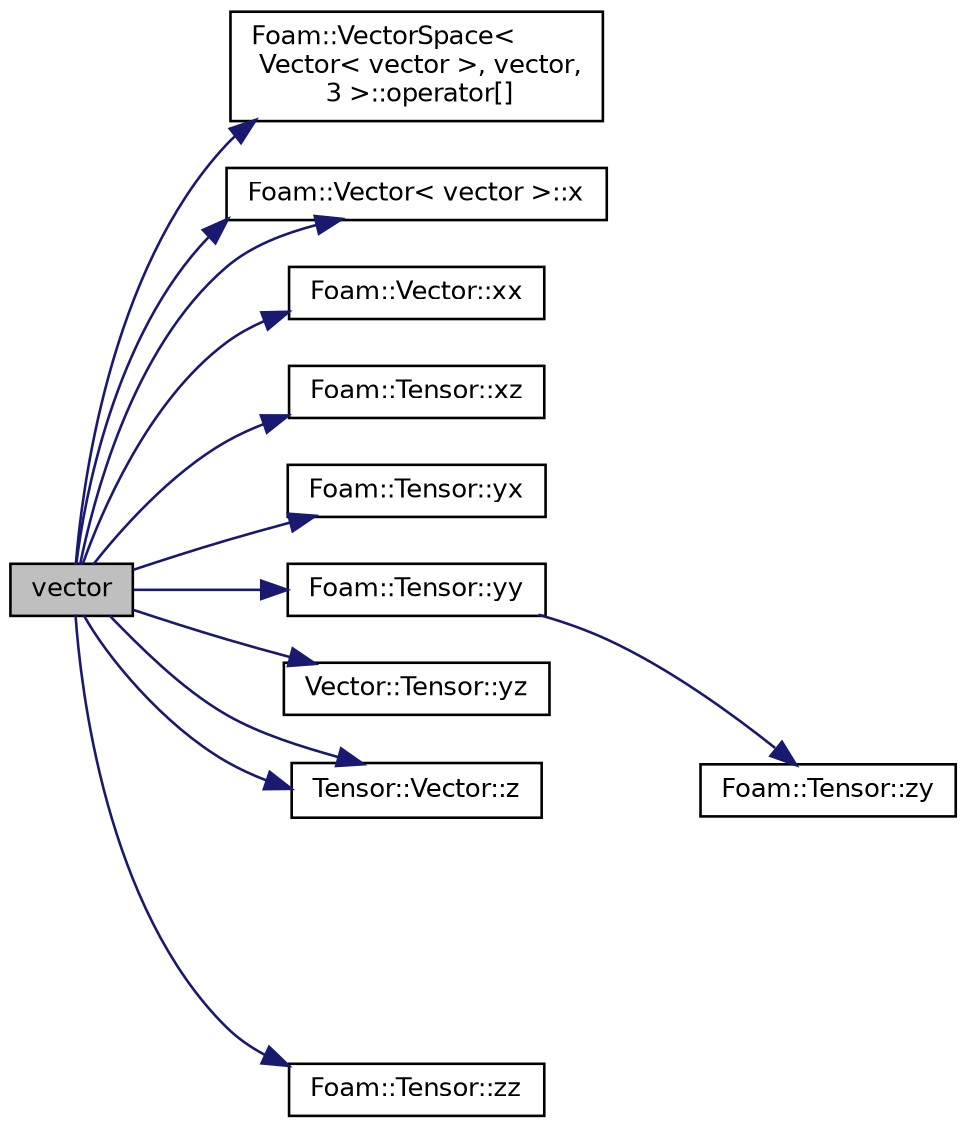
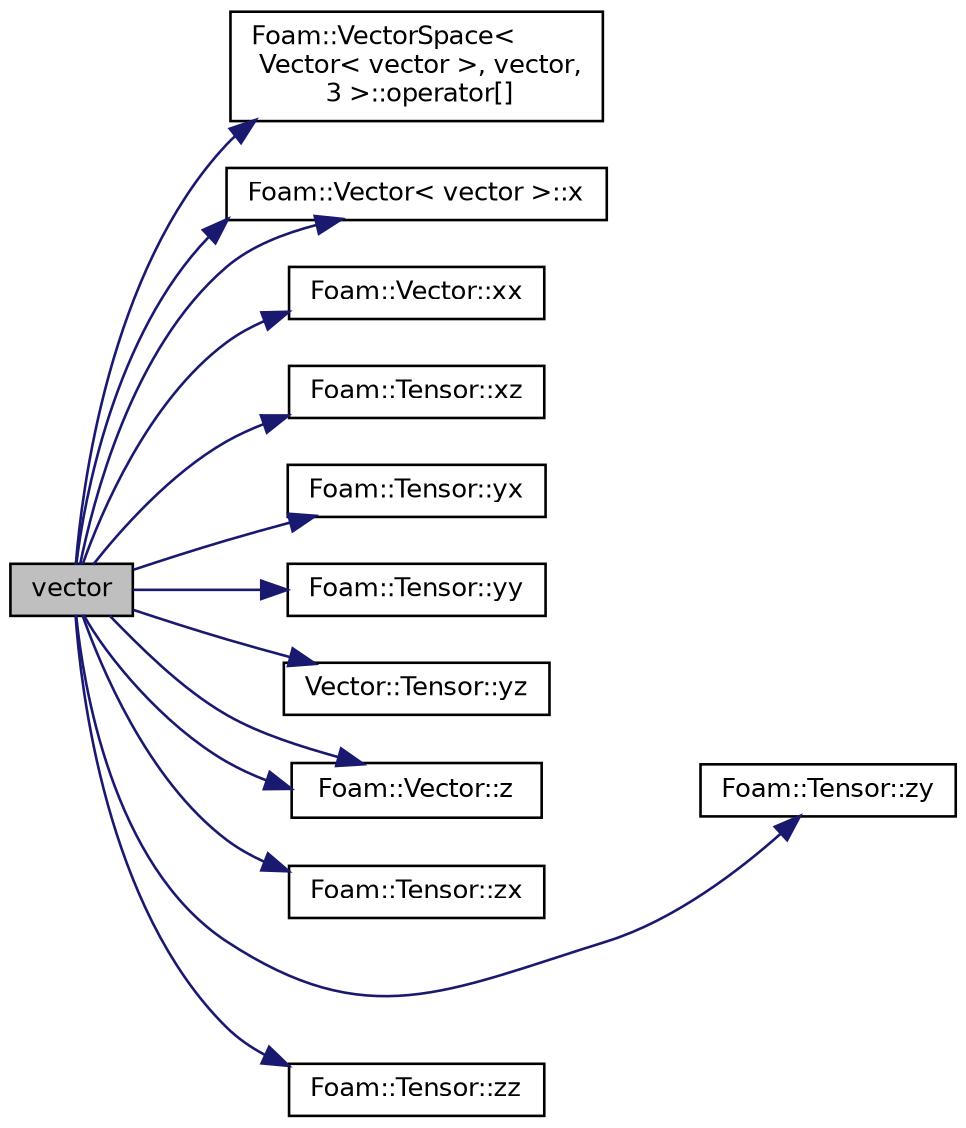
edge "Foam::Tensor::yy" -> "Foam::Tensor::zy": now "vector" -> "Foam::Tensor::zy"
node "Tensor::Vector::z": label "Tensor::Vector::z" -> "Foam::Vector::z"
node "Foam::Tensor::zx": added
